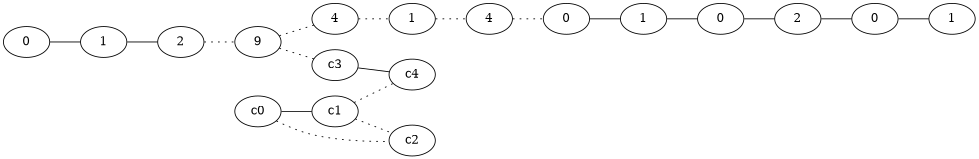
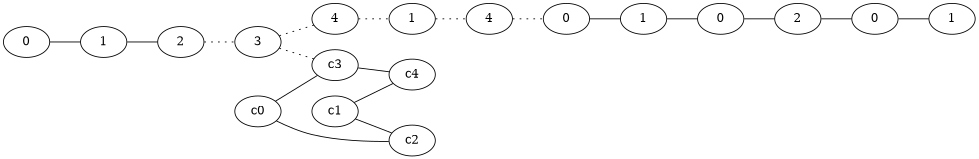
node "9": label "9" -> "3"
edge "c4" -- "c1": style dotted -> solid
edge "c0" -- "c1": now "c0" -- "c3"
edge "c1" -- "c2": style dotted -> solid
edge "c0" -- "c2": style dotted -> solid
